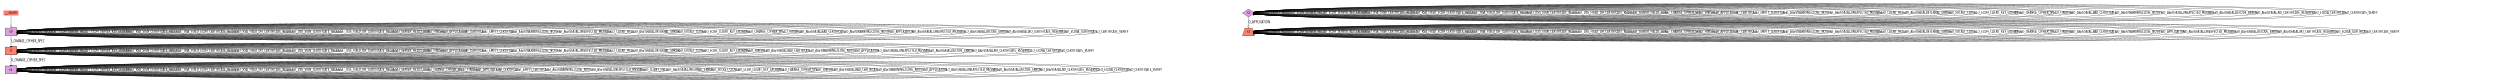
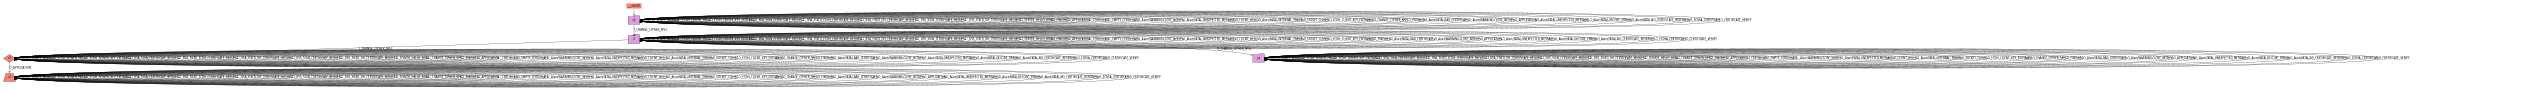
node "s2": fillcolor plum -> salmon
edge "s1" -> "s2": added, label "I_CHANGE_CIPHER_SPEC"
node "s1": fillcolor salmon -> plum
edge "s1" -> "s4": arrowhead tee -> onormal
